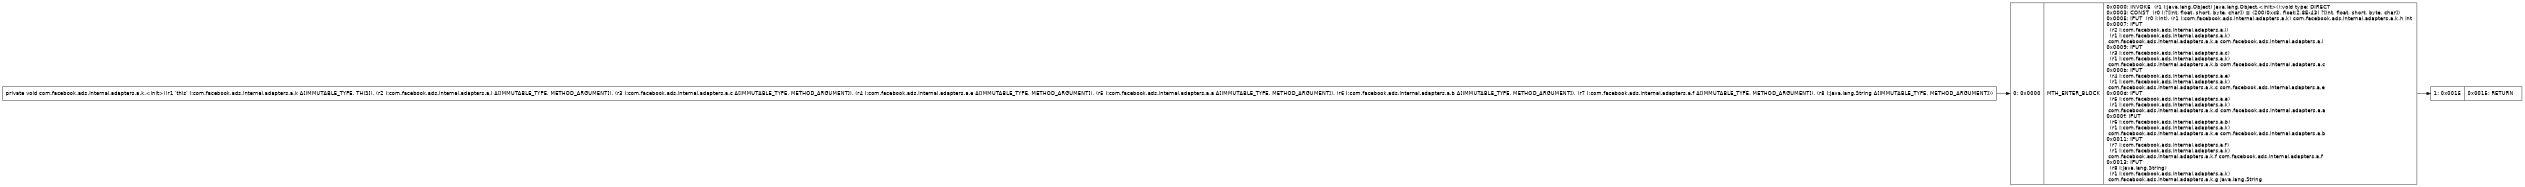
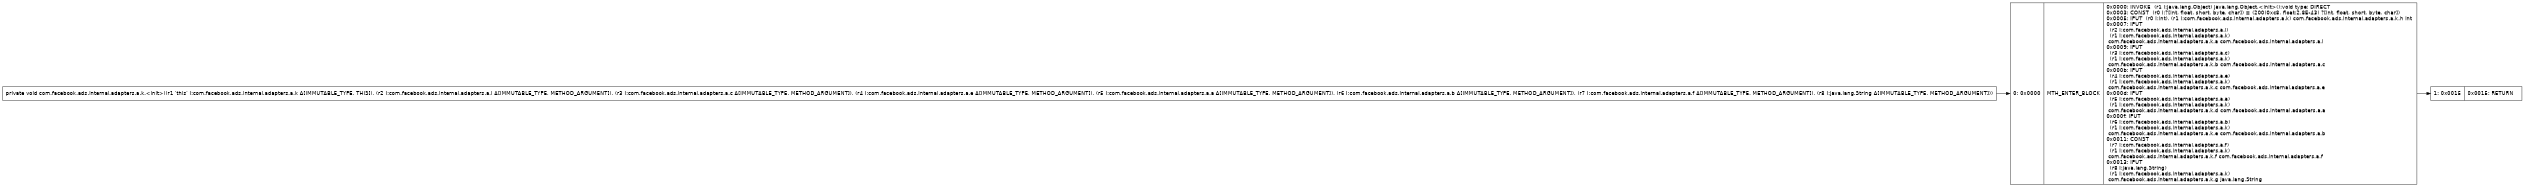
node "0: 0x0000": text "0x0011: IPUT" -> "0x0011: CONST"
